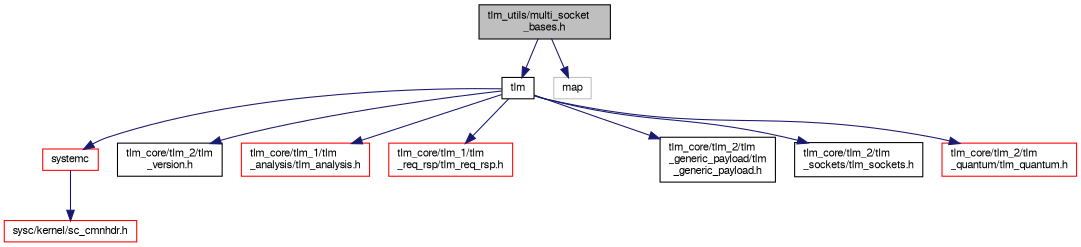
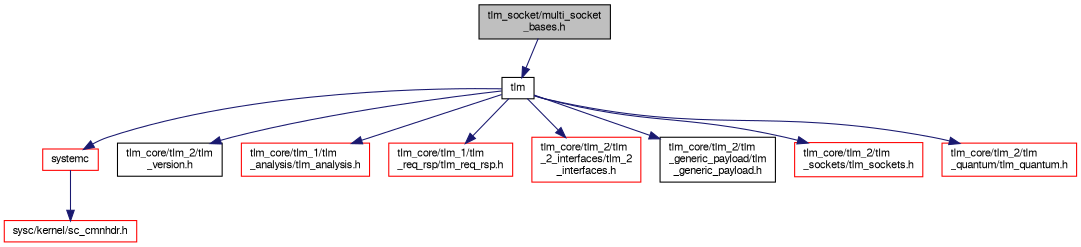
node "tlm_utils/multi_socket _bases.h": label "tlm_utils/multi_socket _bases.h" -> "tlm_socket/multi_socket _bases.h"
node "map": removed
node "tlm_core/tlm_2/tlm _2_interfaces/tlm_2 _interfaces.h": added
node "tlm_core/tlm_2/tlm _sockets/tlm_sockets.h": color black -> red
